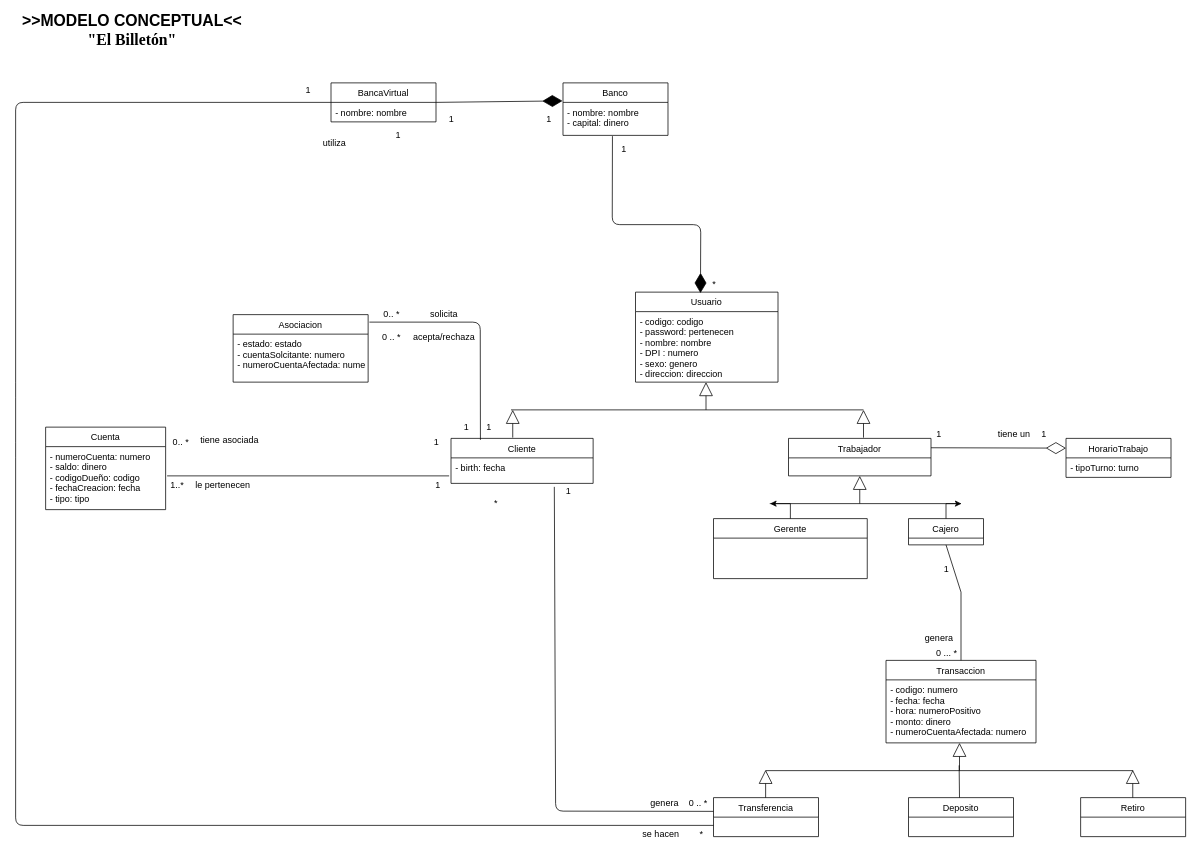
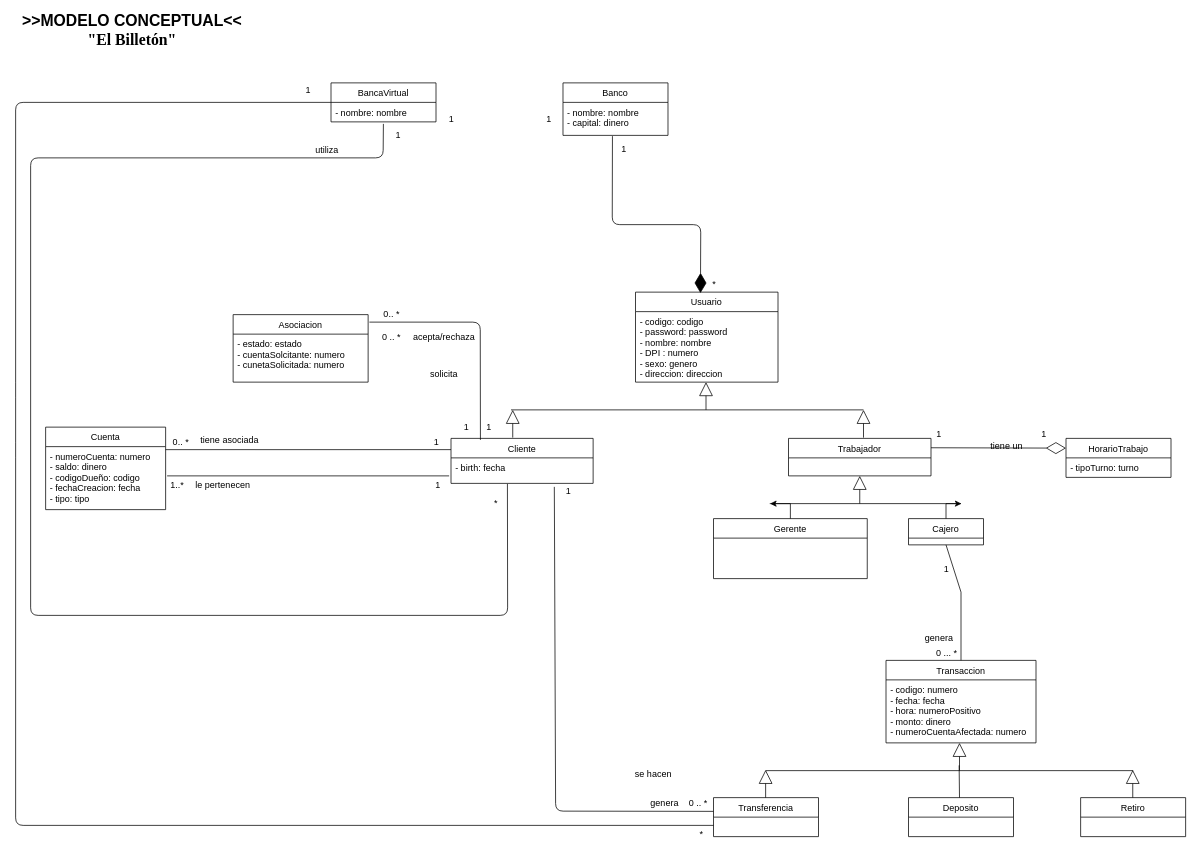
edge "BancaVirtual" -> "- nombre: nombre - capital: dinero": removed
node "utiliza": moved (334, 143) -> (327, 150)
node "solicita": moved (443, 315) -> (443, 375)
node "- codigo: codigo - password: pertenecen - nombre: nombre - DPI : numero - sexo: genero - direccion: direccion": label "- codigo: codigo - password: pertenecen - nombre: nombre - DPI : numero - sexo: genero - direccion: direccion" -> "- codigo: codigo - password: password - nombre: nombre - DPI : numero - sexo: genero - direccion: direccion"
node "- estado: estado - cuentaSolcitante: numero - numeroCuentaAfectada: numero": label "- estado: estado - cuentaSolcitante: numero - numeroCuentaAfectada: numero" -> "- estado: estado - cuentaSolcitante: numero - cunetaSolicitada: numero"
node "tiene un": moved (1013, 435) -> (1006, 446)
edge "Cliente" -- "- numeroCuenta: numero - saldo: dinero - codigoDueño: codigo - fechaCreacion: fecha - tipo: tipo": added
edge "- nombre: nombre" -- "- birth: fecha": added
node "se hacen": moved (660, 834) -> (653, 774)
